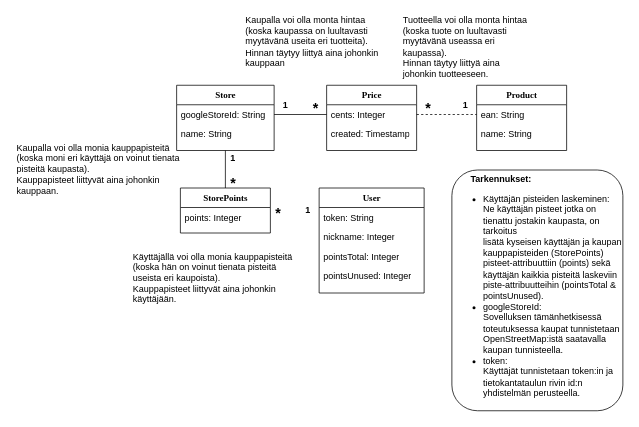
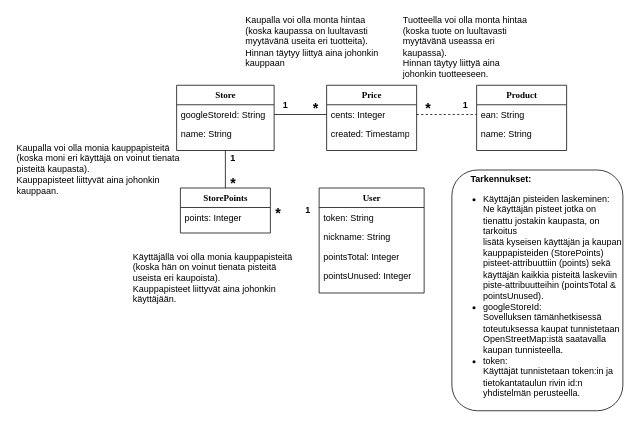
node "nickname: Integer": label "nickname: Integer" -> "nickname: String"
